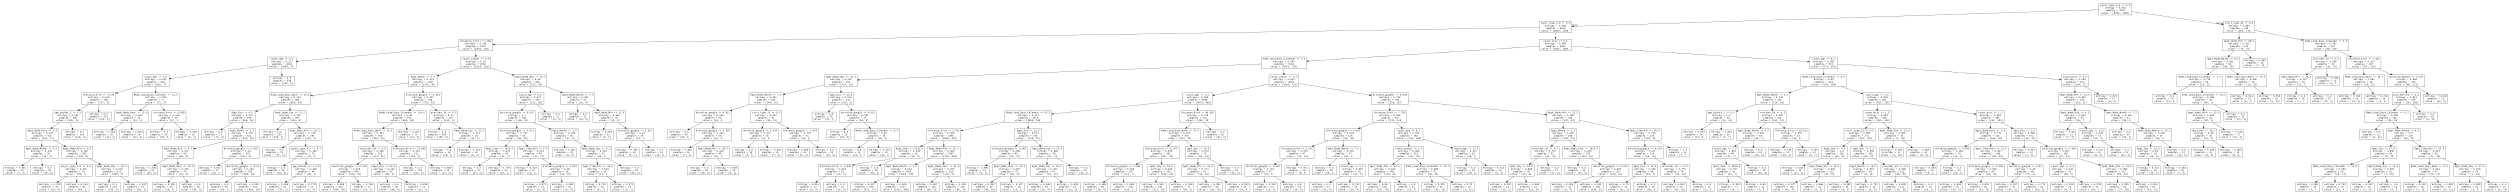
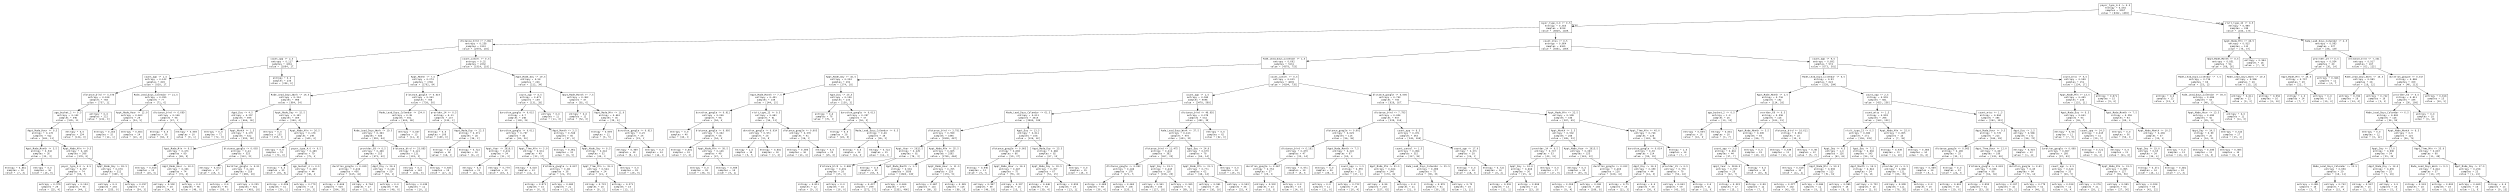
node "entropy = 0.439 provider = 11 value = [1, 10]": label "entropy = 0.439 provider = 11 value = [1, 10]" -> "entropy = 0.439 samples = 11 value = [1, 10]"
